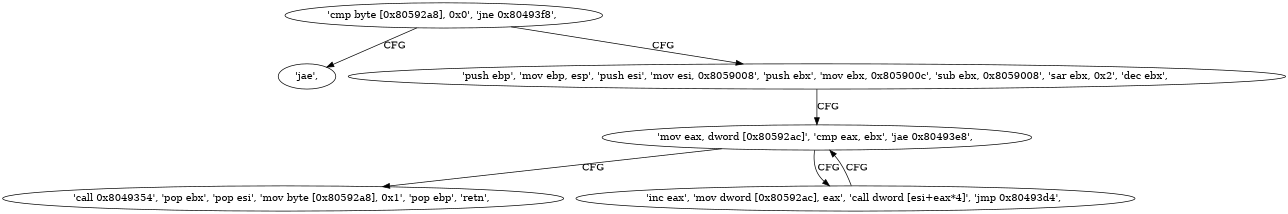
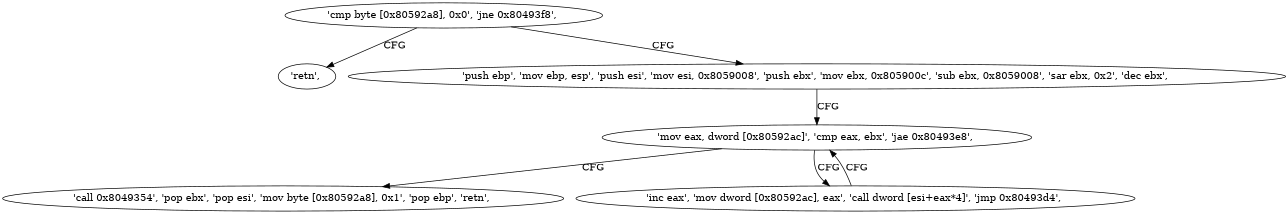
node "'jae',": label "'jae'," -> "'retn',"
